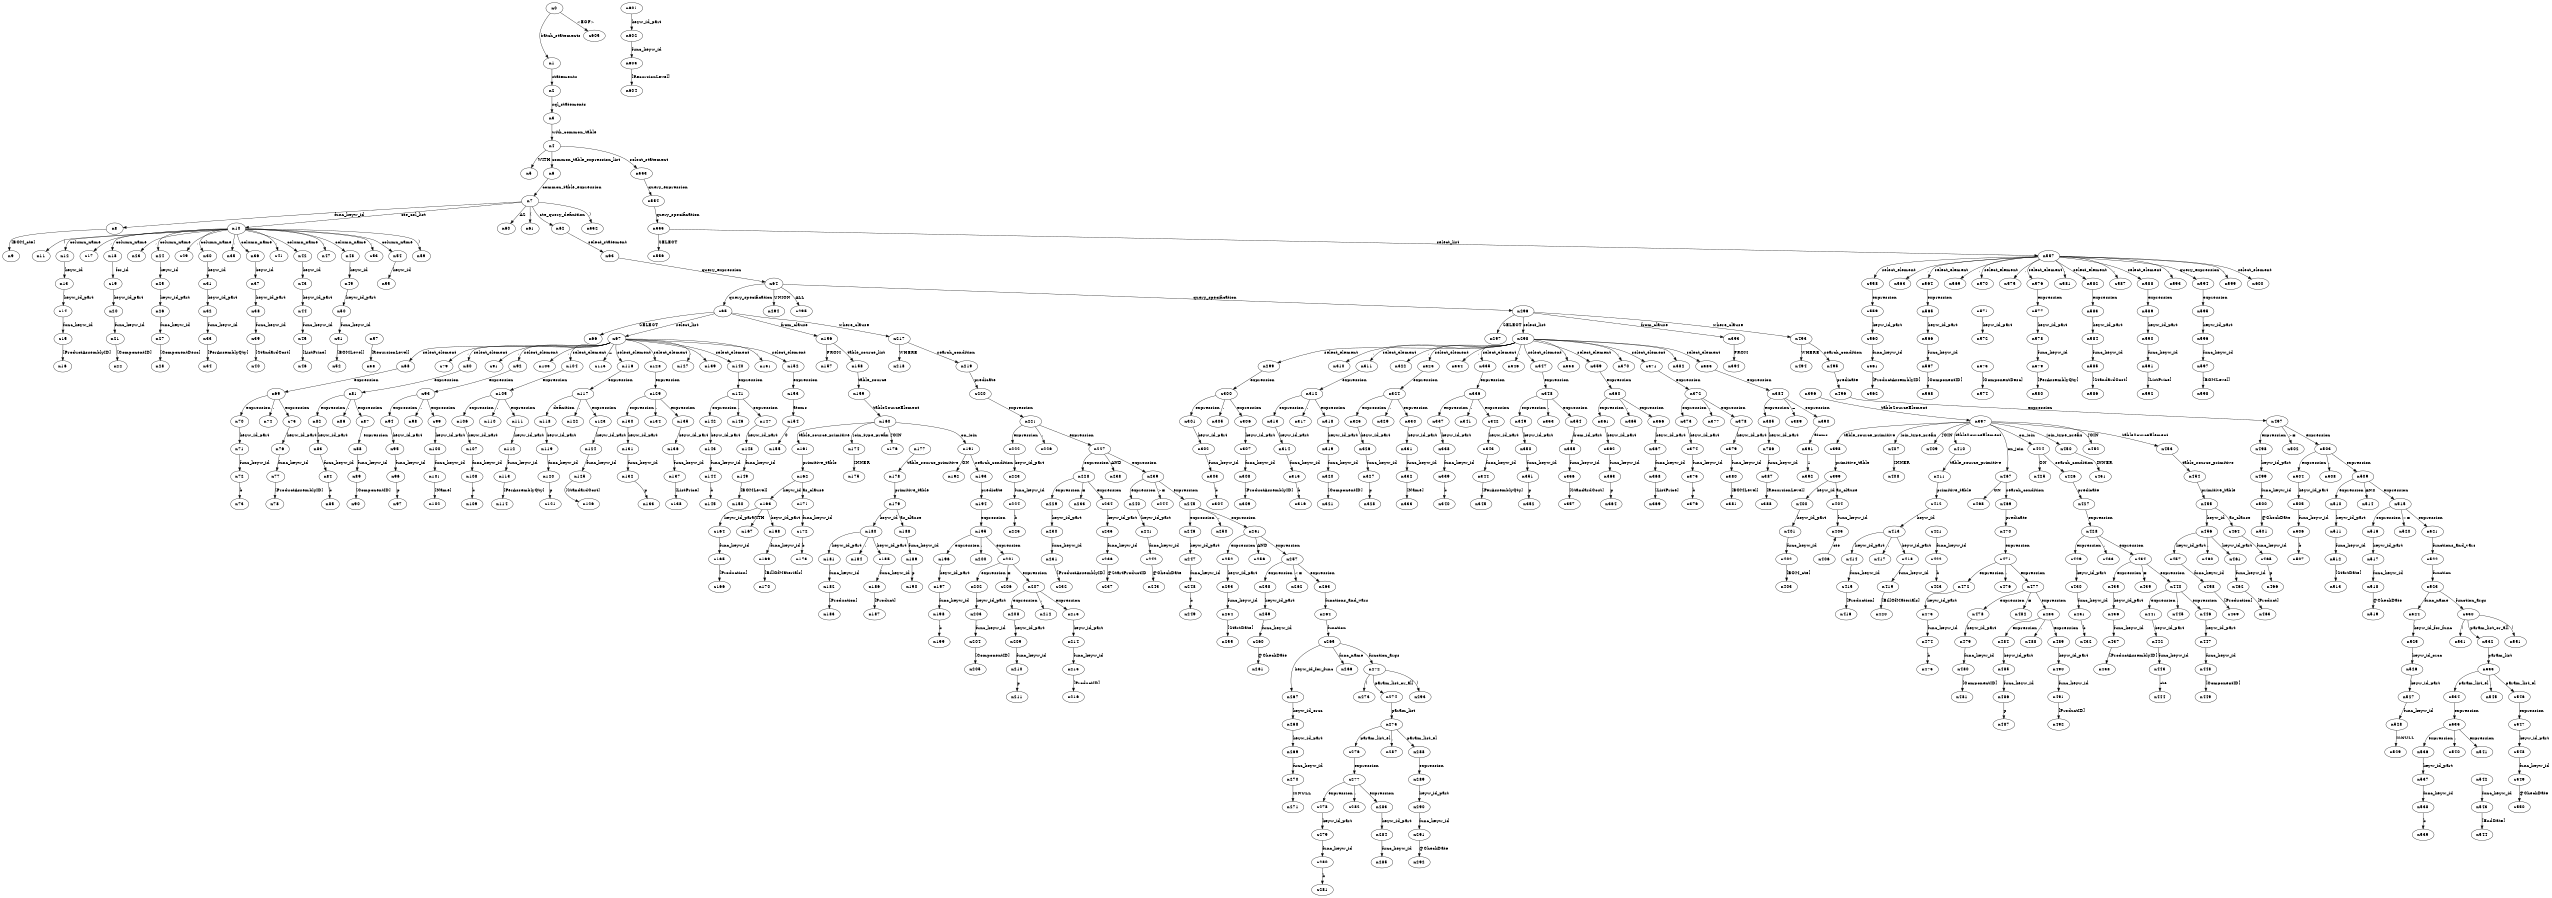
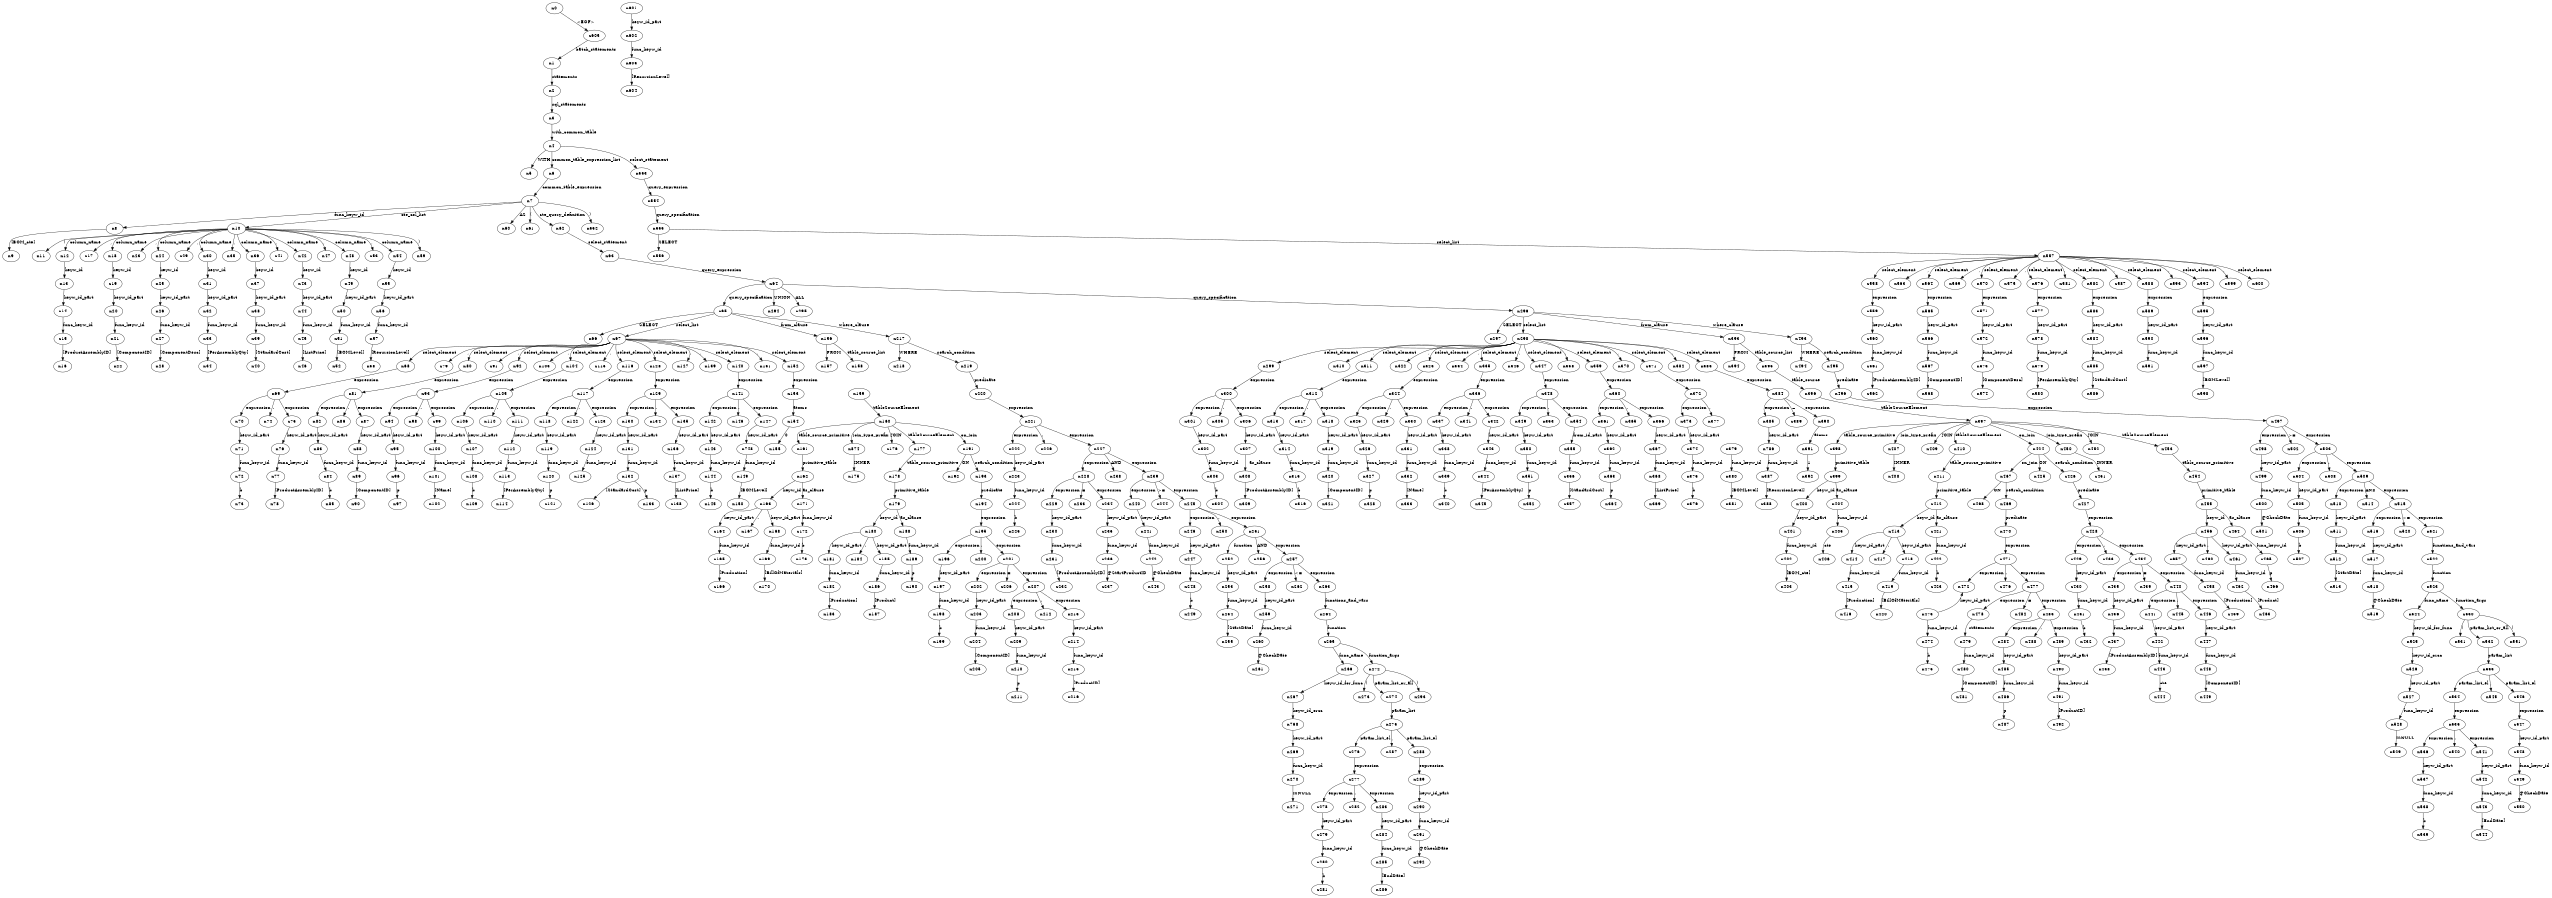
edge "n0" -> "n1": now "n605" -> "n1"
edge "n18" -> "n19": label "for_id" -> "keyw_id"
edge "n557" -> "n594": label "query_expression" -> "select_element"
edge "n570" -> "n571": added, label "expression"
node "n56": added
edge "n572" -> "n573": added, label "func_keyw_id"
edge "n67" -> "n115": label "+" -> ","
node "n395": added
edge "n158" -> "n159": removed, label "table_source"
node "n592": removed
edge "n117" -> "n118": label "definition" -> "expression"
node "n378": removed
edge "n160" -> "n177": added, label "tableSourceElement"
edge "n87" -> "n88": label "expression" -> "keyw_id_part"
edge "n397" -> "n467": now "n424" -> "n467"
node "n148": label "n148" -> "n748"
node "n174": label "n174" -> "n874"
edge "n307" -> "n308": label "func_keyw_id" -> "as_clause"
edge "n125" -> "n126": now "n132" -> "n126"
edge "n412" -> "n421": added, label "as_clause"
edge "n163" -> "n167": label "WITH" -> "."
edge "n251" -> "n252": label "expression" -> "function"
edge "n406" -> "n405": reversed
node "n457": label "n457" -> "n657"
edge "n472" -> "n473": reversed
edge "n478" -> "n479": label "keyw_id_part" -> "statements"
edge "n265" -> "n267": now "n266" -> "n267"
node "n268": label "n268" -> "n768"
edge "n541" -> "n542": added, label "keyw_id_part"
node "n286": added
